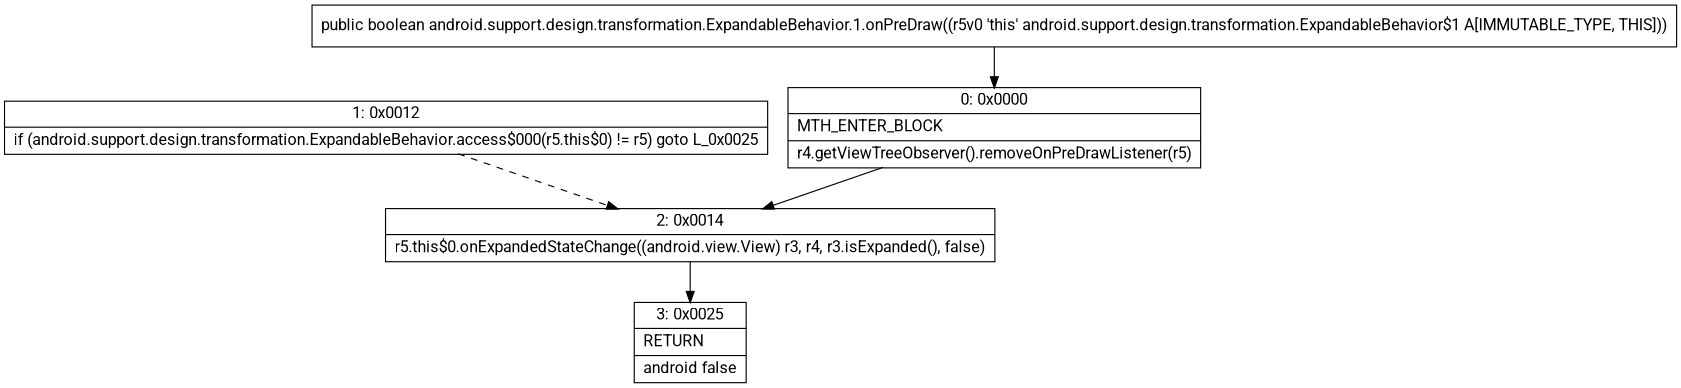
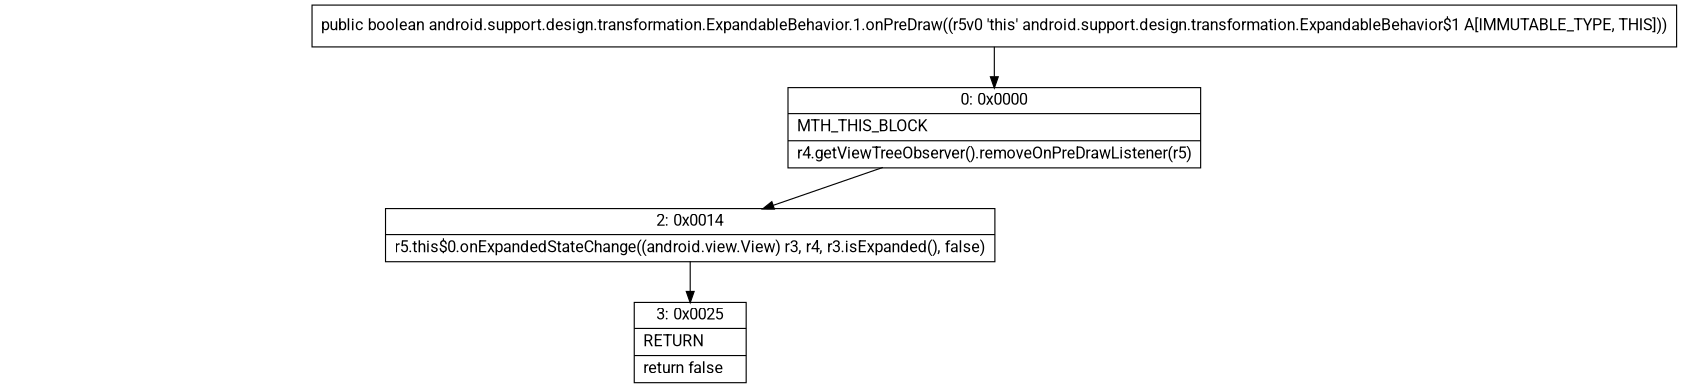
node "0: 0x0000": text "MTH_ENTER_BLOCK" -> "MTH_THIS_BLOCK"
node "1: 0x0012": removed
node "3: 0x0025": text "android false" -> "return false"
